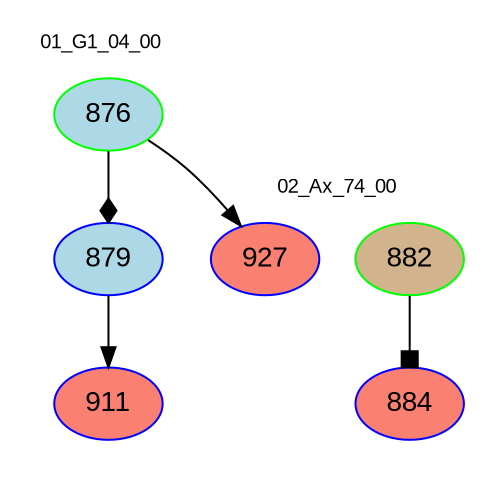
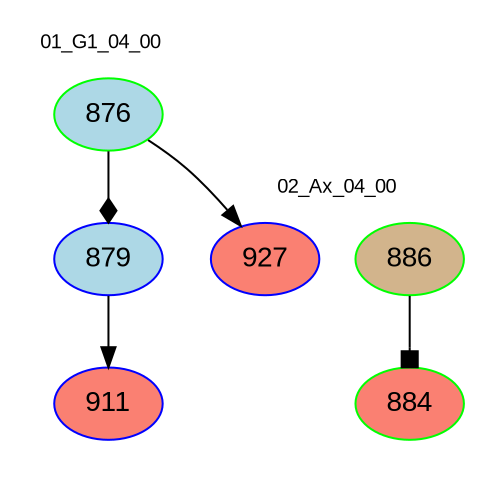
cluster "02_Ax_74_00": label "02_Ax_74_00" -> "02_Ax_04_00"
node "882": label "882" -> "886"
node "884": color blue -> green
